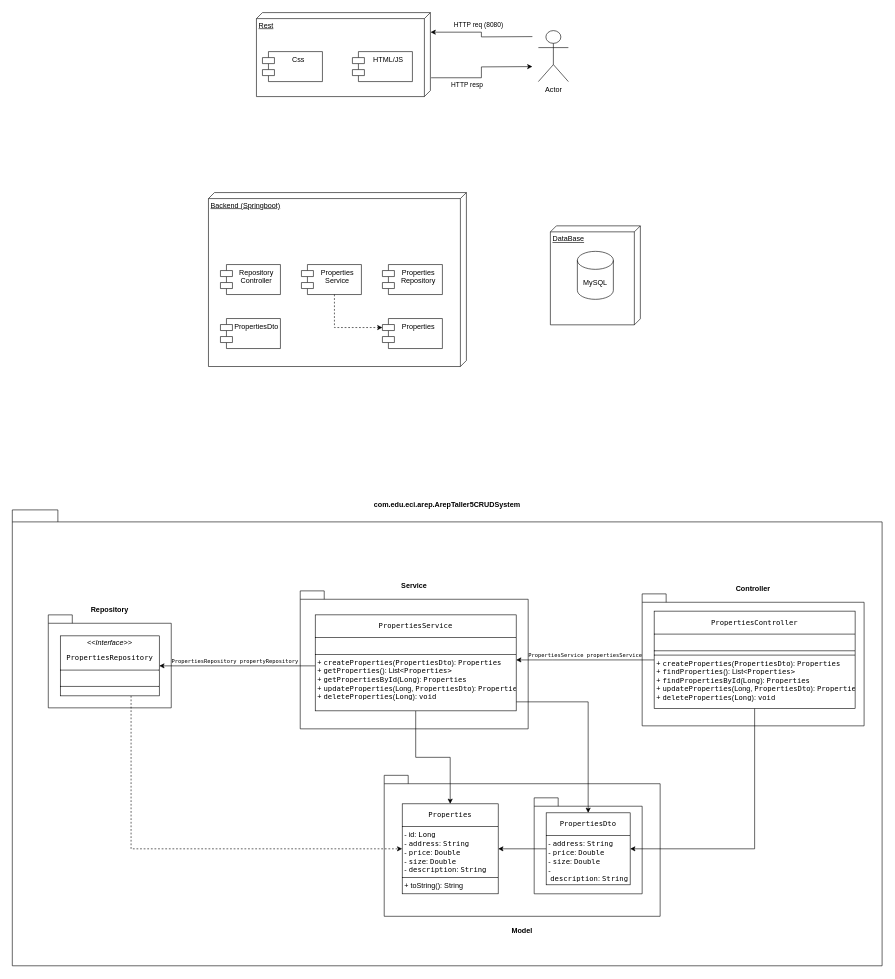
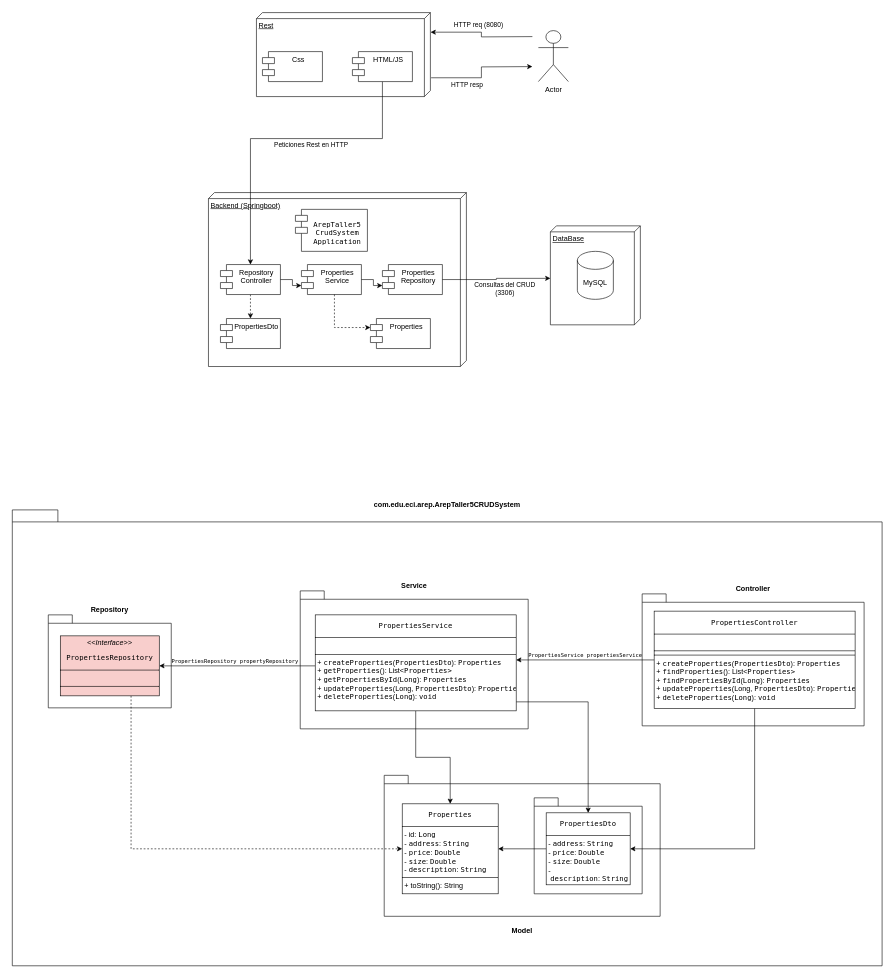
edge "HTML/JS" -> "Repository Controller": added, label "Peticiones Rest en HTTP"
node "ArepTaller5 CrudSystem Application": added
edge "Repository Controller" -> "Properties Service": added
edge "Properties Service" -> "Properties Repository": added
edge "Properties Repository" -> "DataBase": added, label "Consultas del CRUD (3306)"
edge "Repository Controller" -> "PropertiesDto": added
node "Properties": moved (413, 333) -> (401, 333)
node "<<Interface>> PropertiesRepository": fillcolor #ffffff -> #f8cecc
